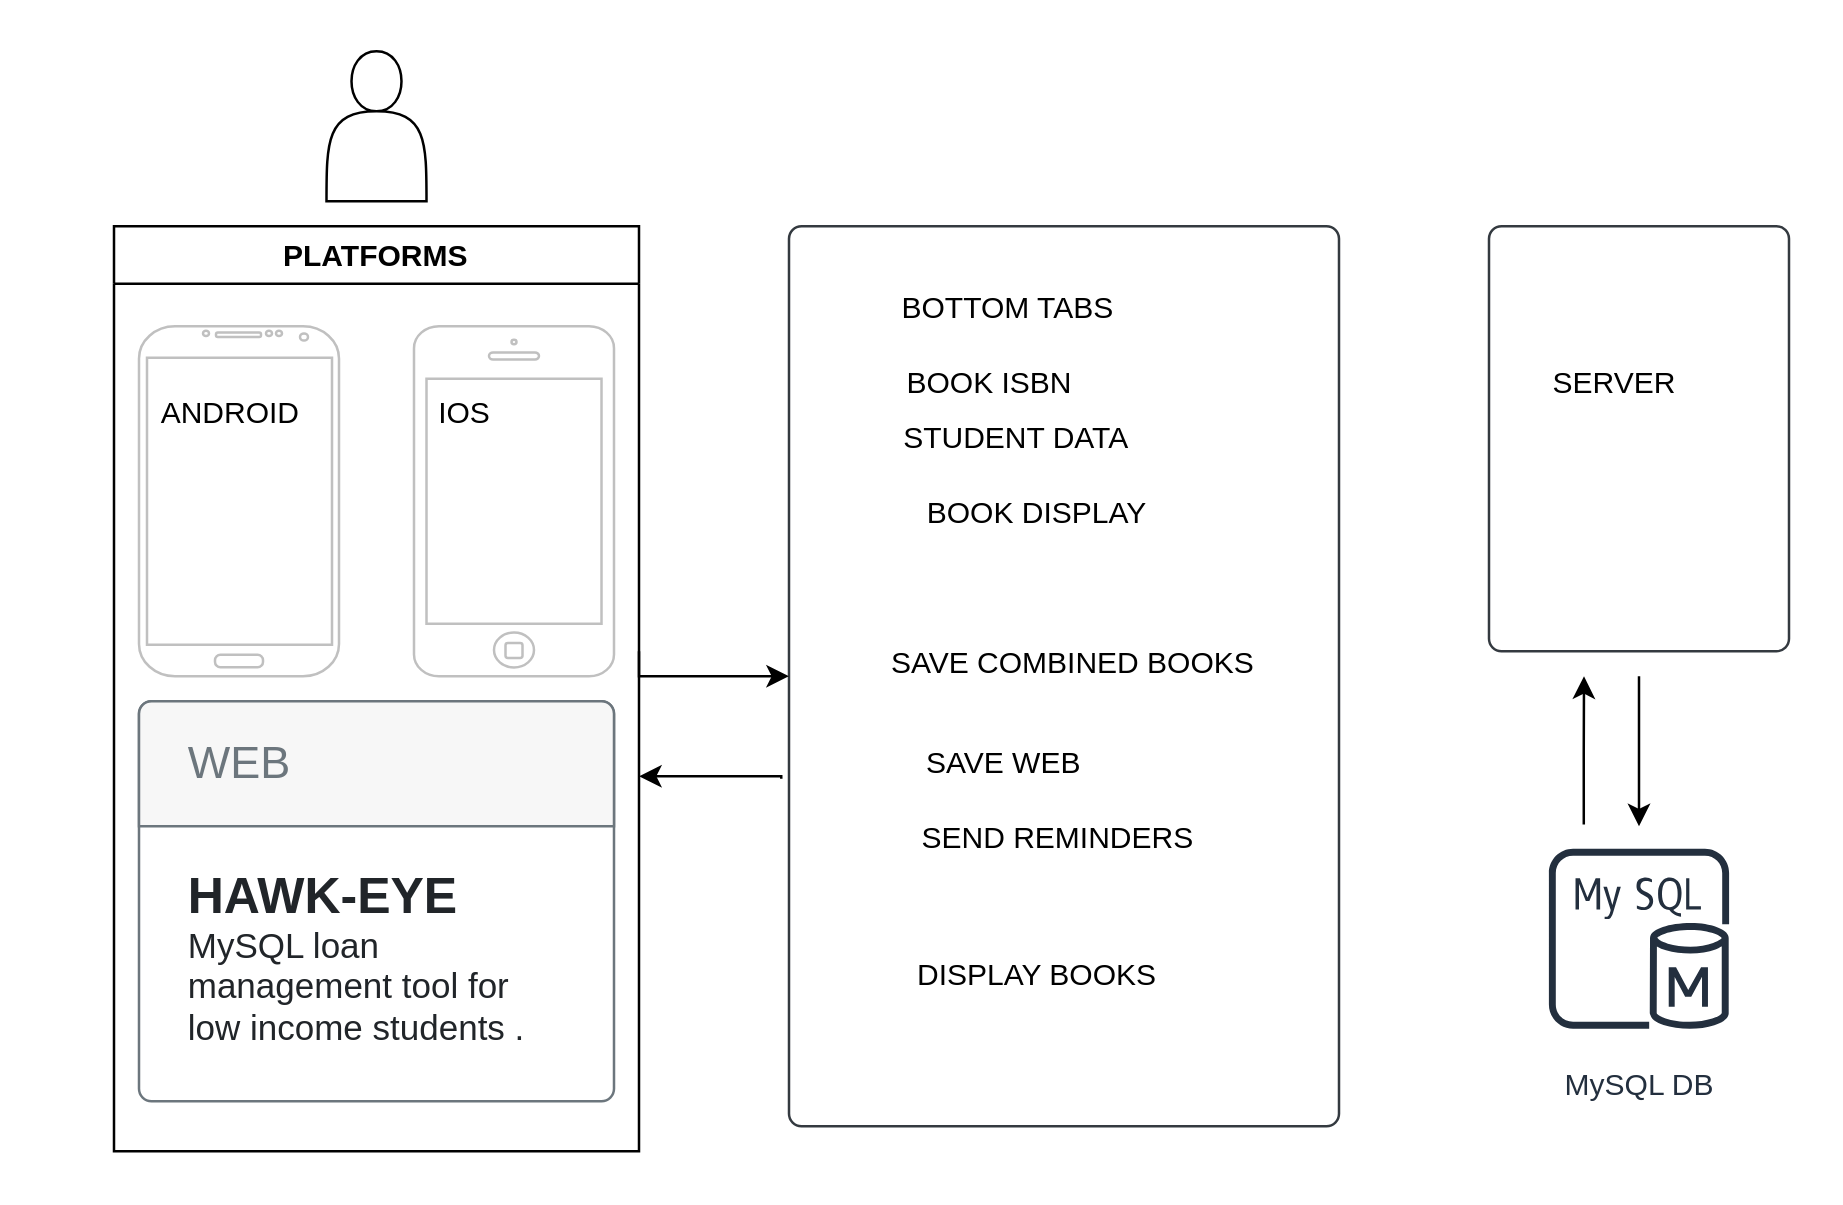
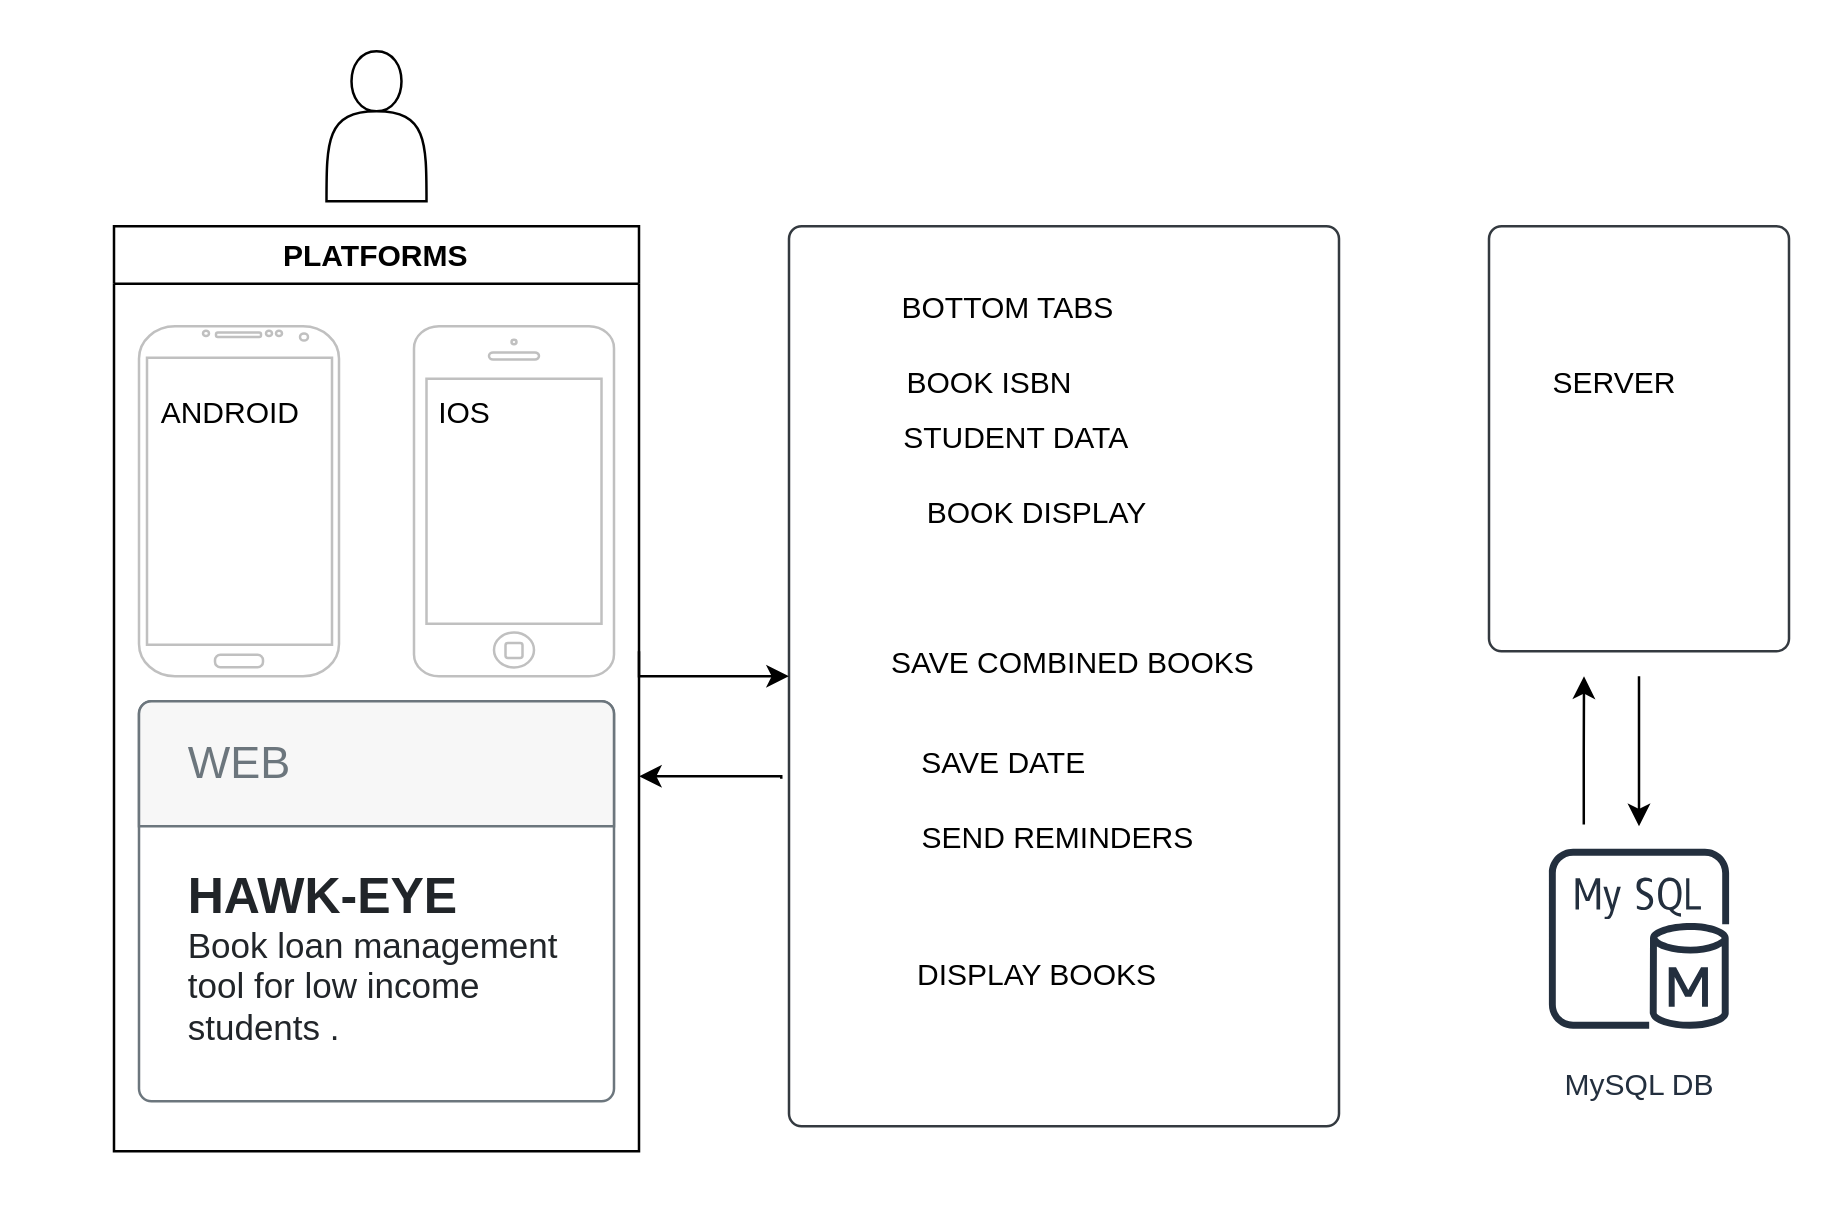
node "SAVE WEB": label "SAVE WEB" -> "SAVE DATE"
node "HAWK-EYEMySQL loan management tool for low income students .": label "HAWK-EYEMySQL loan management tool for low income students ." -> "HAWK-EYEBook loan management tool for low income students ."
